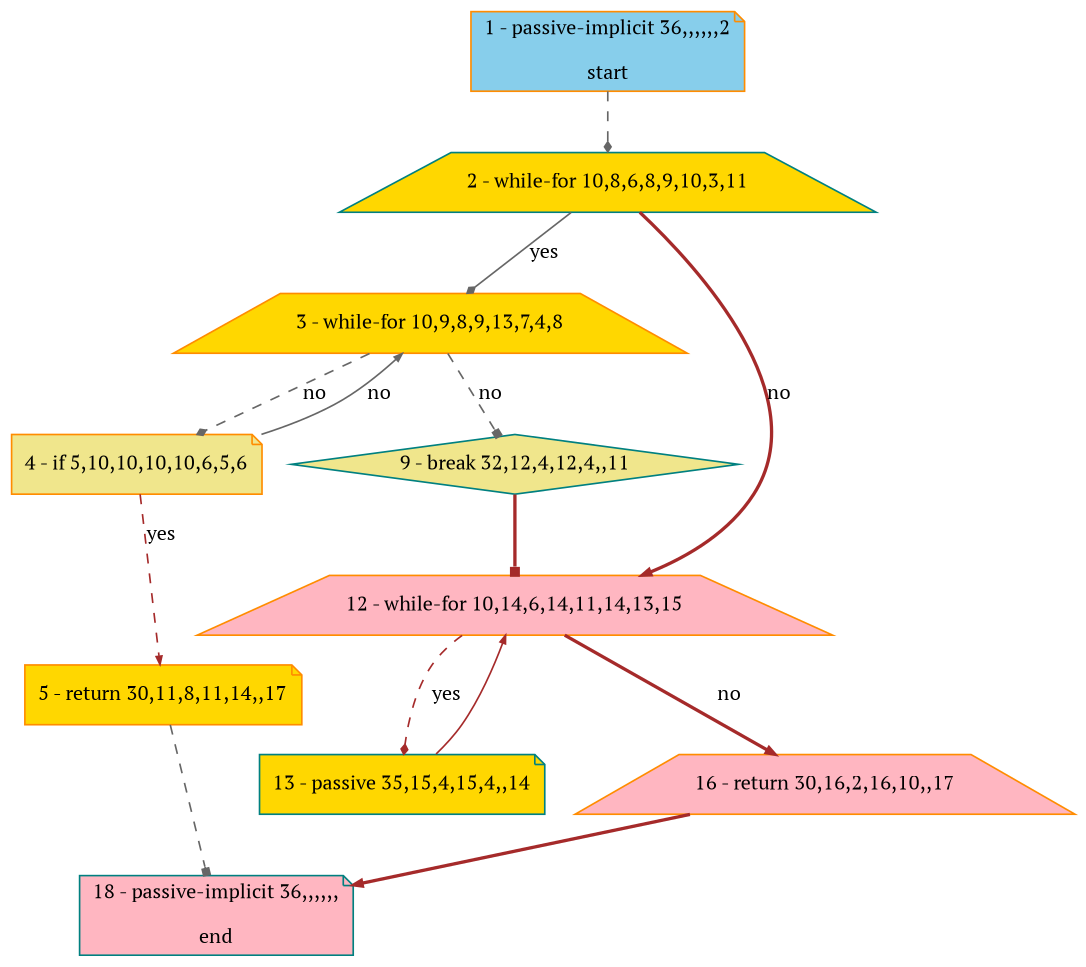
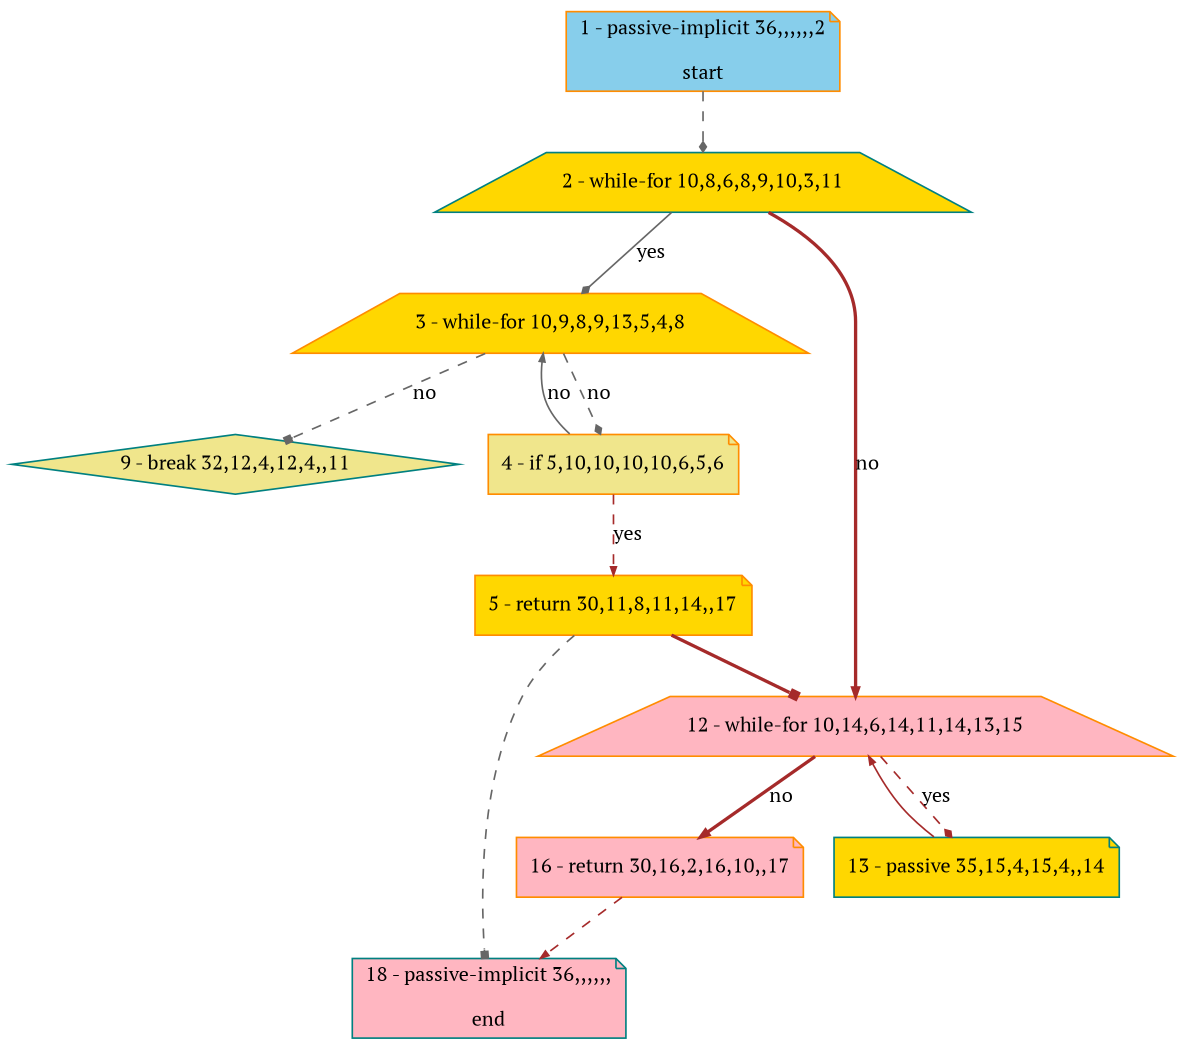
node "3 - while-for 10,9,8,9,13,7,4,8": label "3 - while-for 10,9,8,9,13,7,4,8" -> "3 - while-for 10,9,8,9,13,5,4,8"
edge "9 - break 32,12,4,12,4,,11" -> "12 - while-for 10,14,6,14,11,14,13,15": now "5 - return 30,11,8,11,14,,17" -> "12 - while-for 10,14,6,14,11,14,13,15"
node "16 - return 30,16,2,16,10,,17": shape trapezium -> note
edge "16 - return 30,16,2,16,10,,17" -> "18 - passive-implicit 36,,,,,, end": style bold -> dashed
